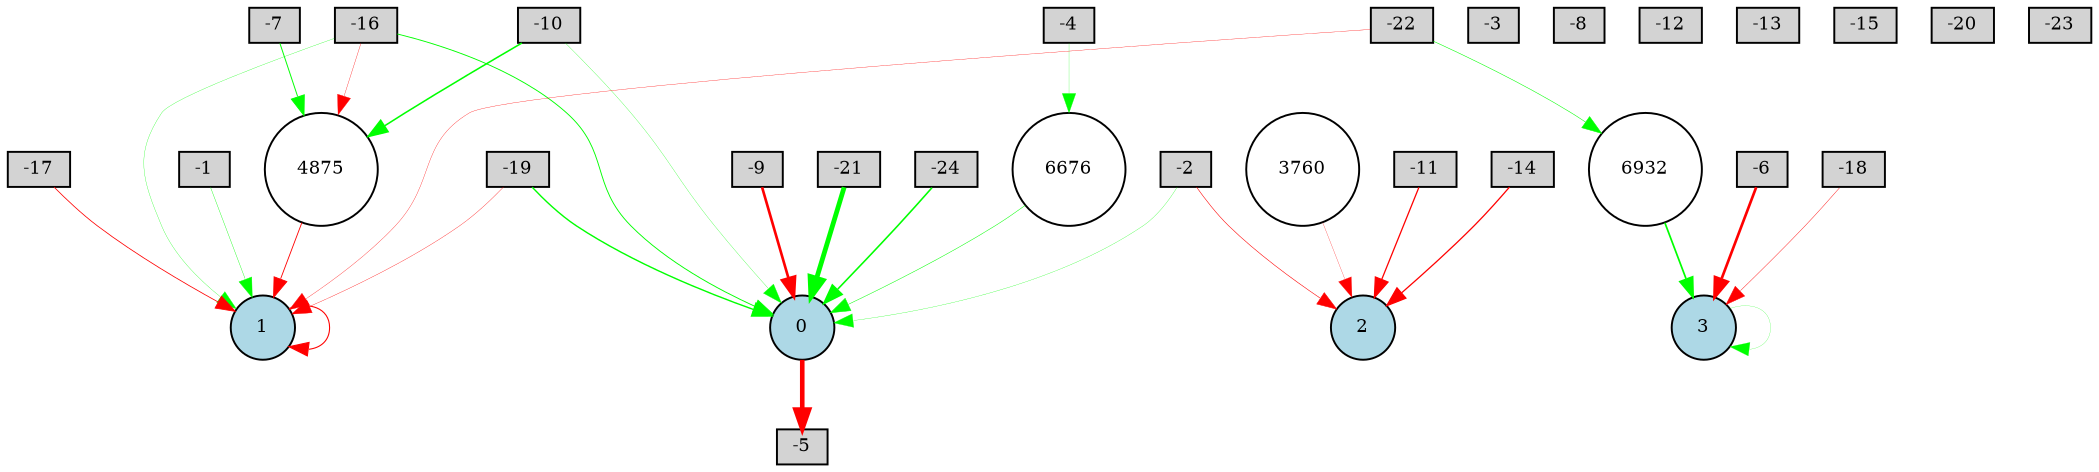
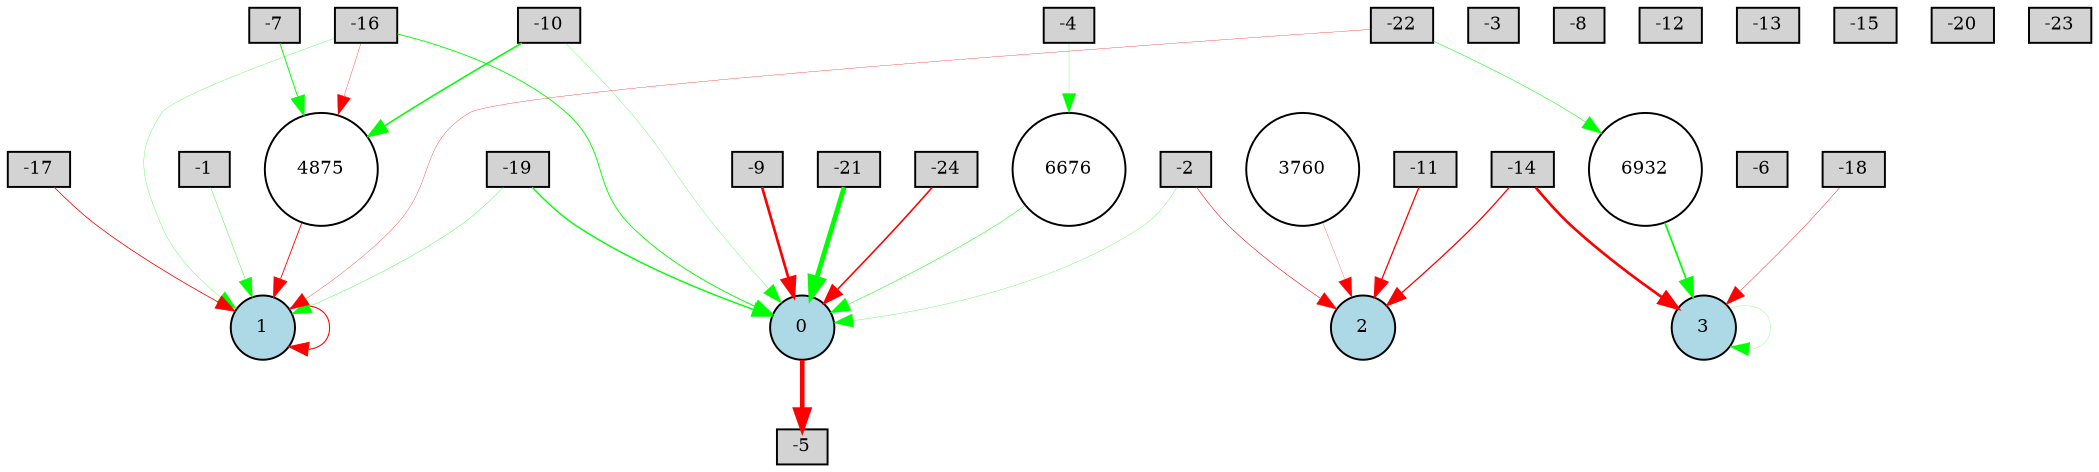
edge "-6" -> "3": now "-14" -> "3"
edge "-24" -> "0": color green -> red
edge "-19" -> "1": color red -> green
